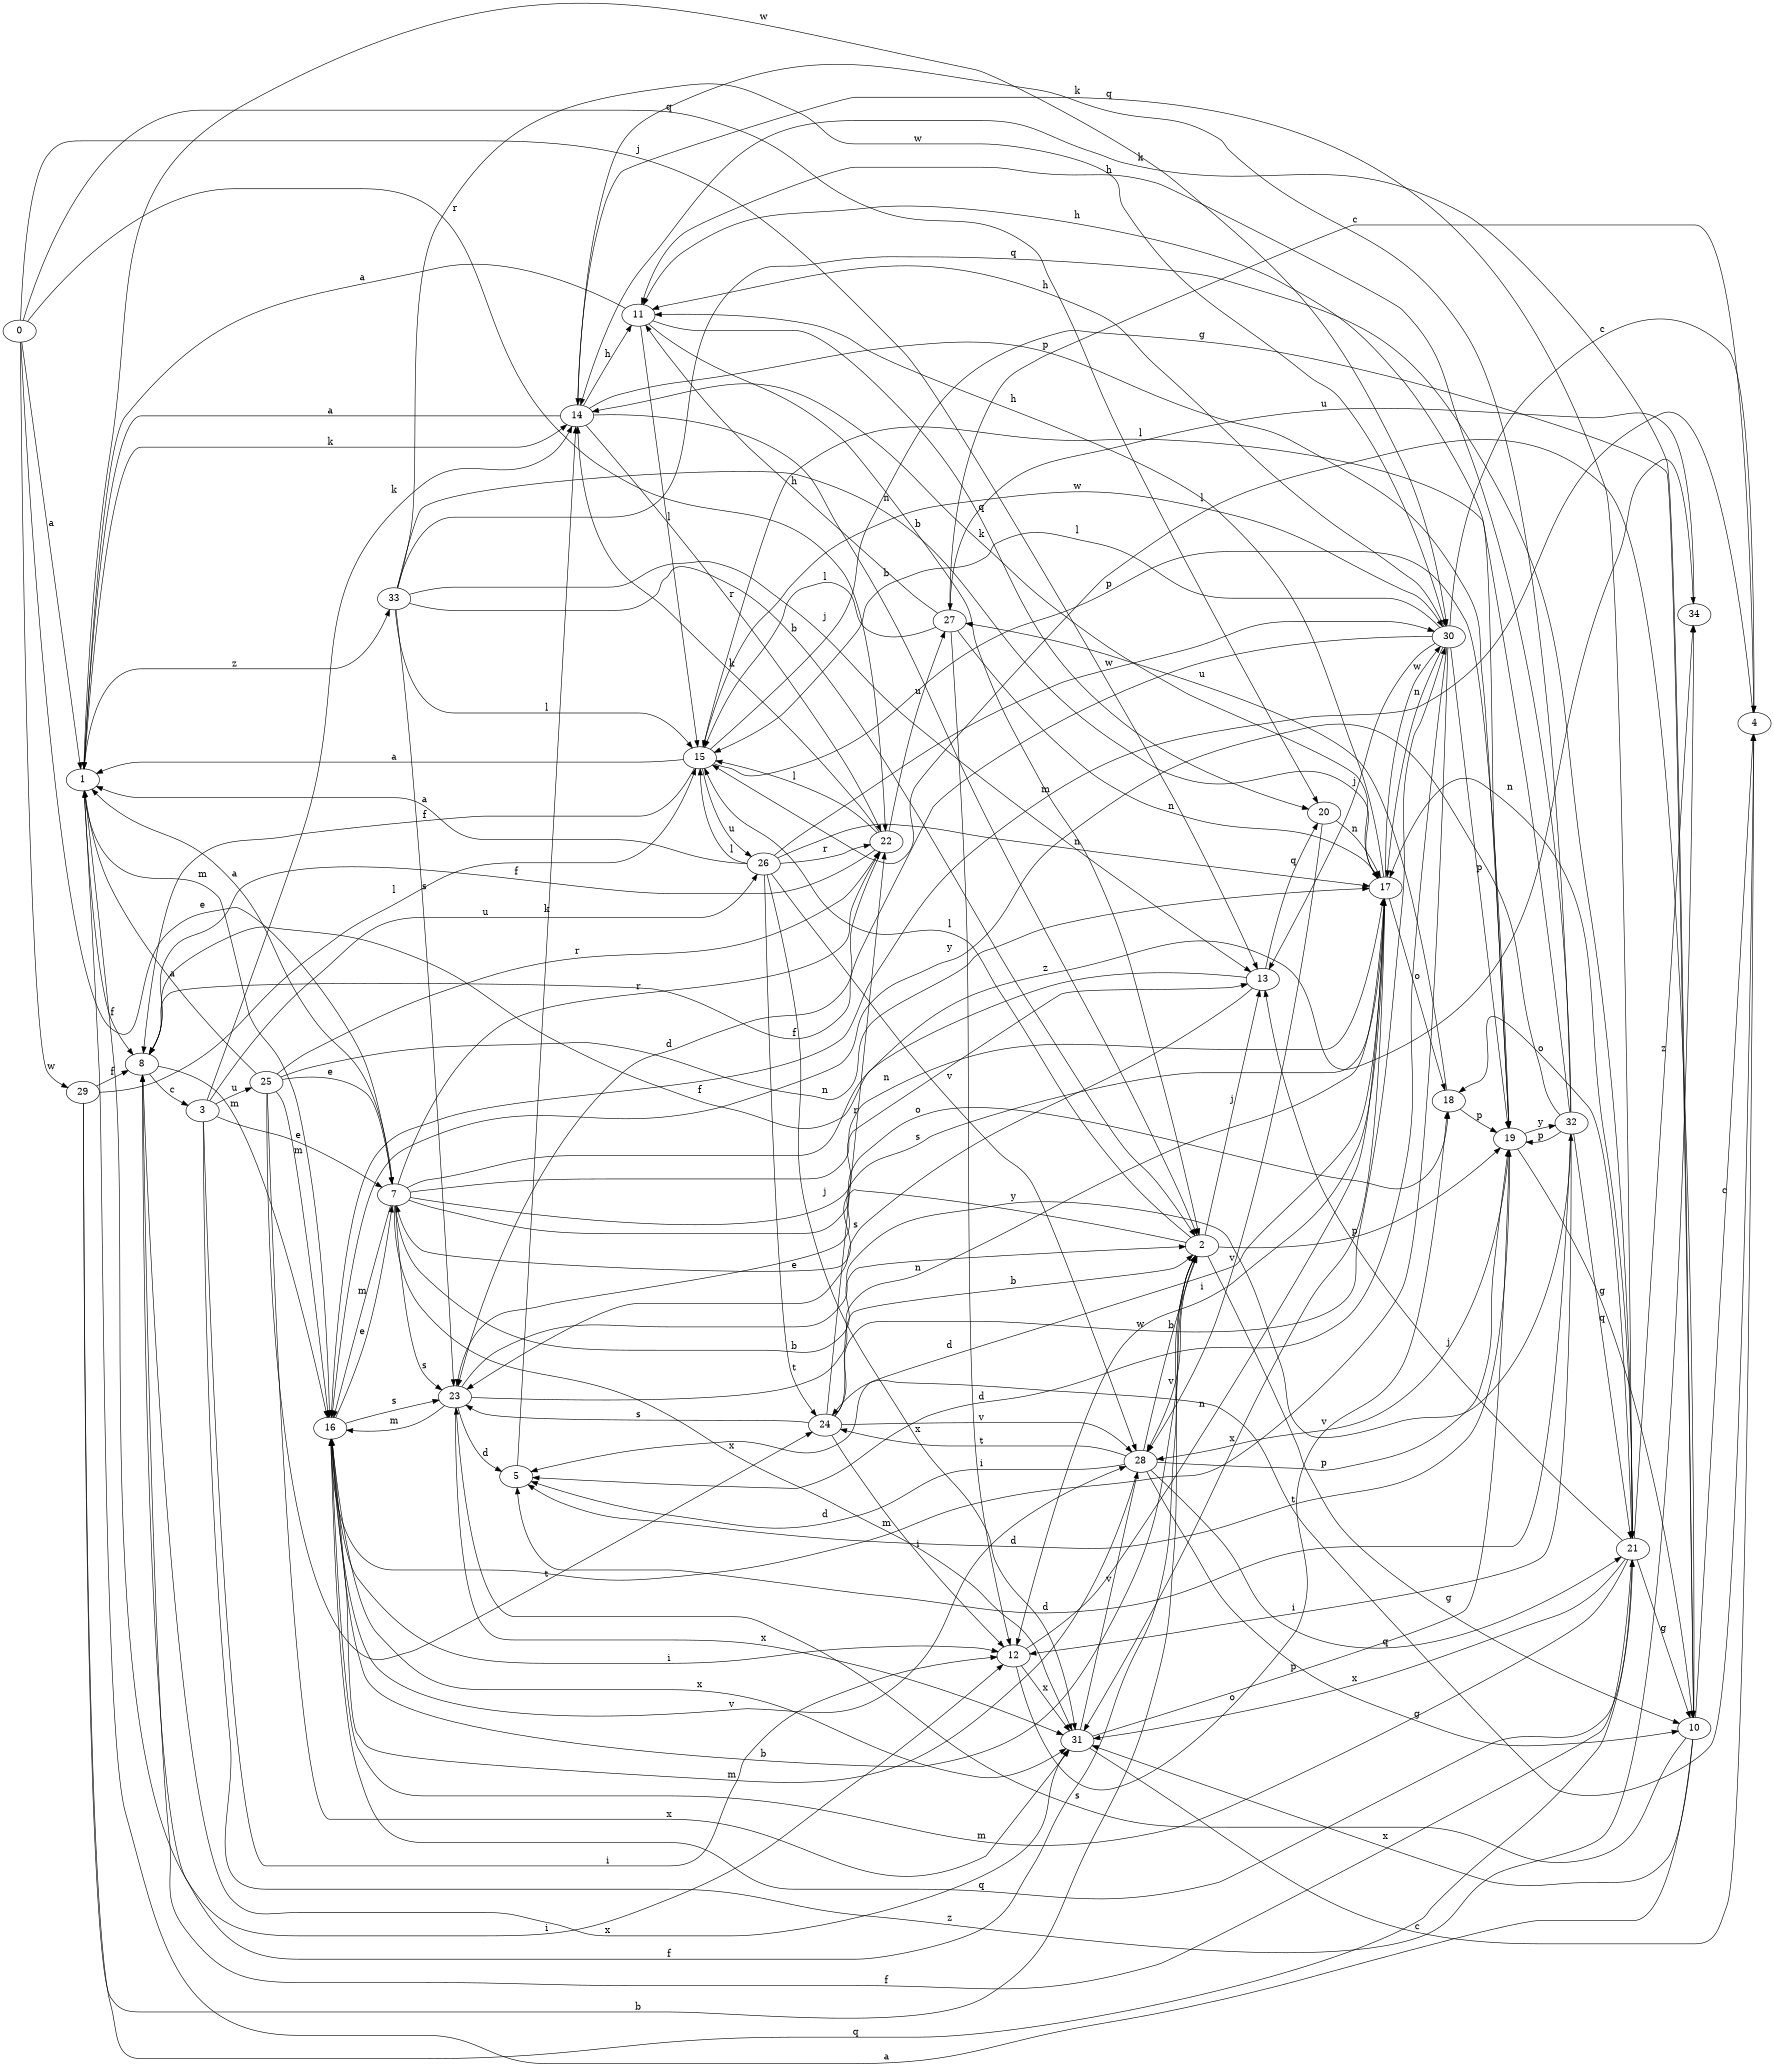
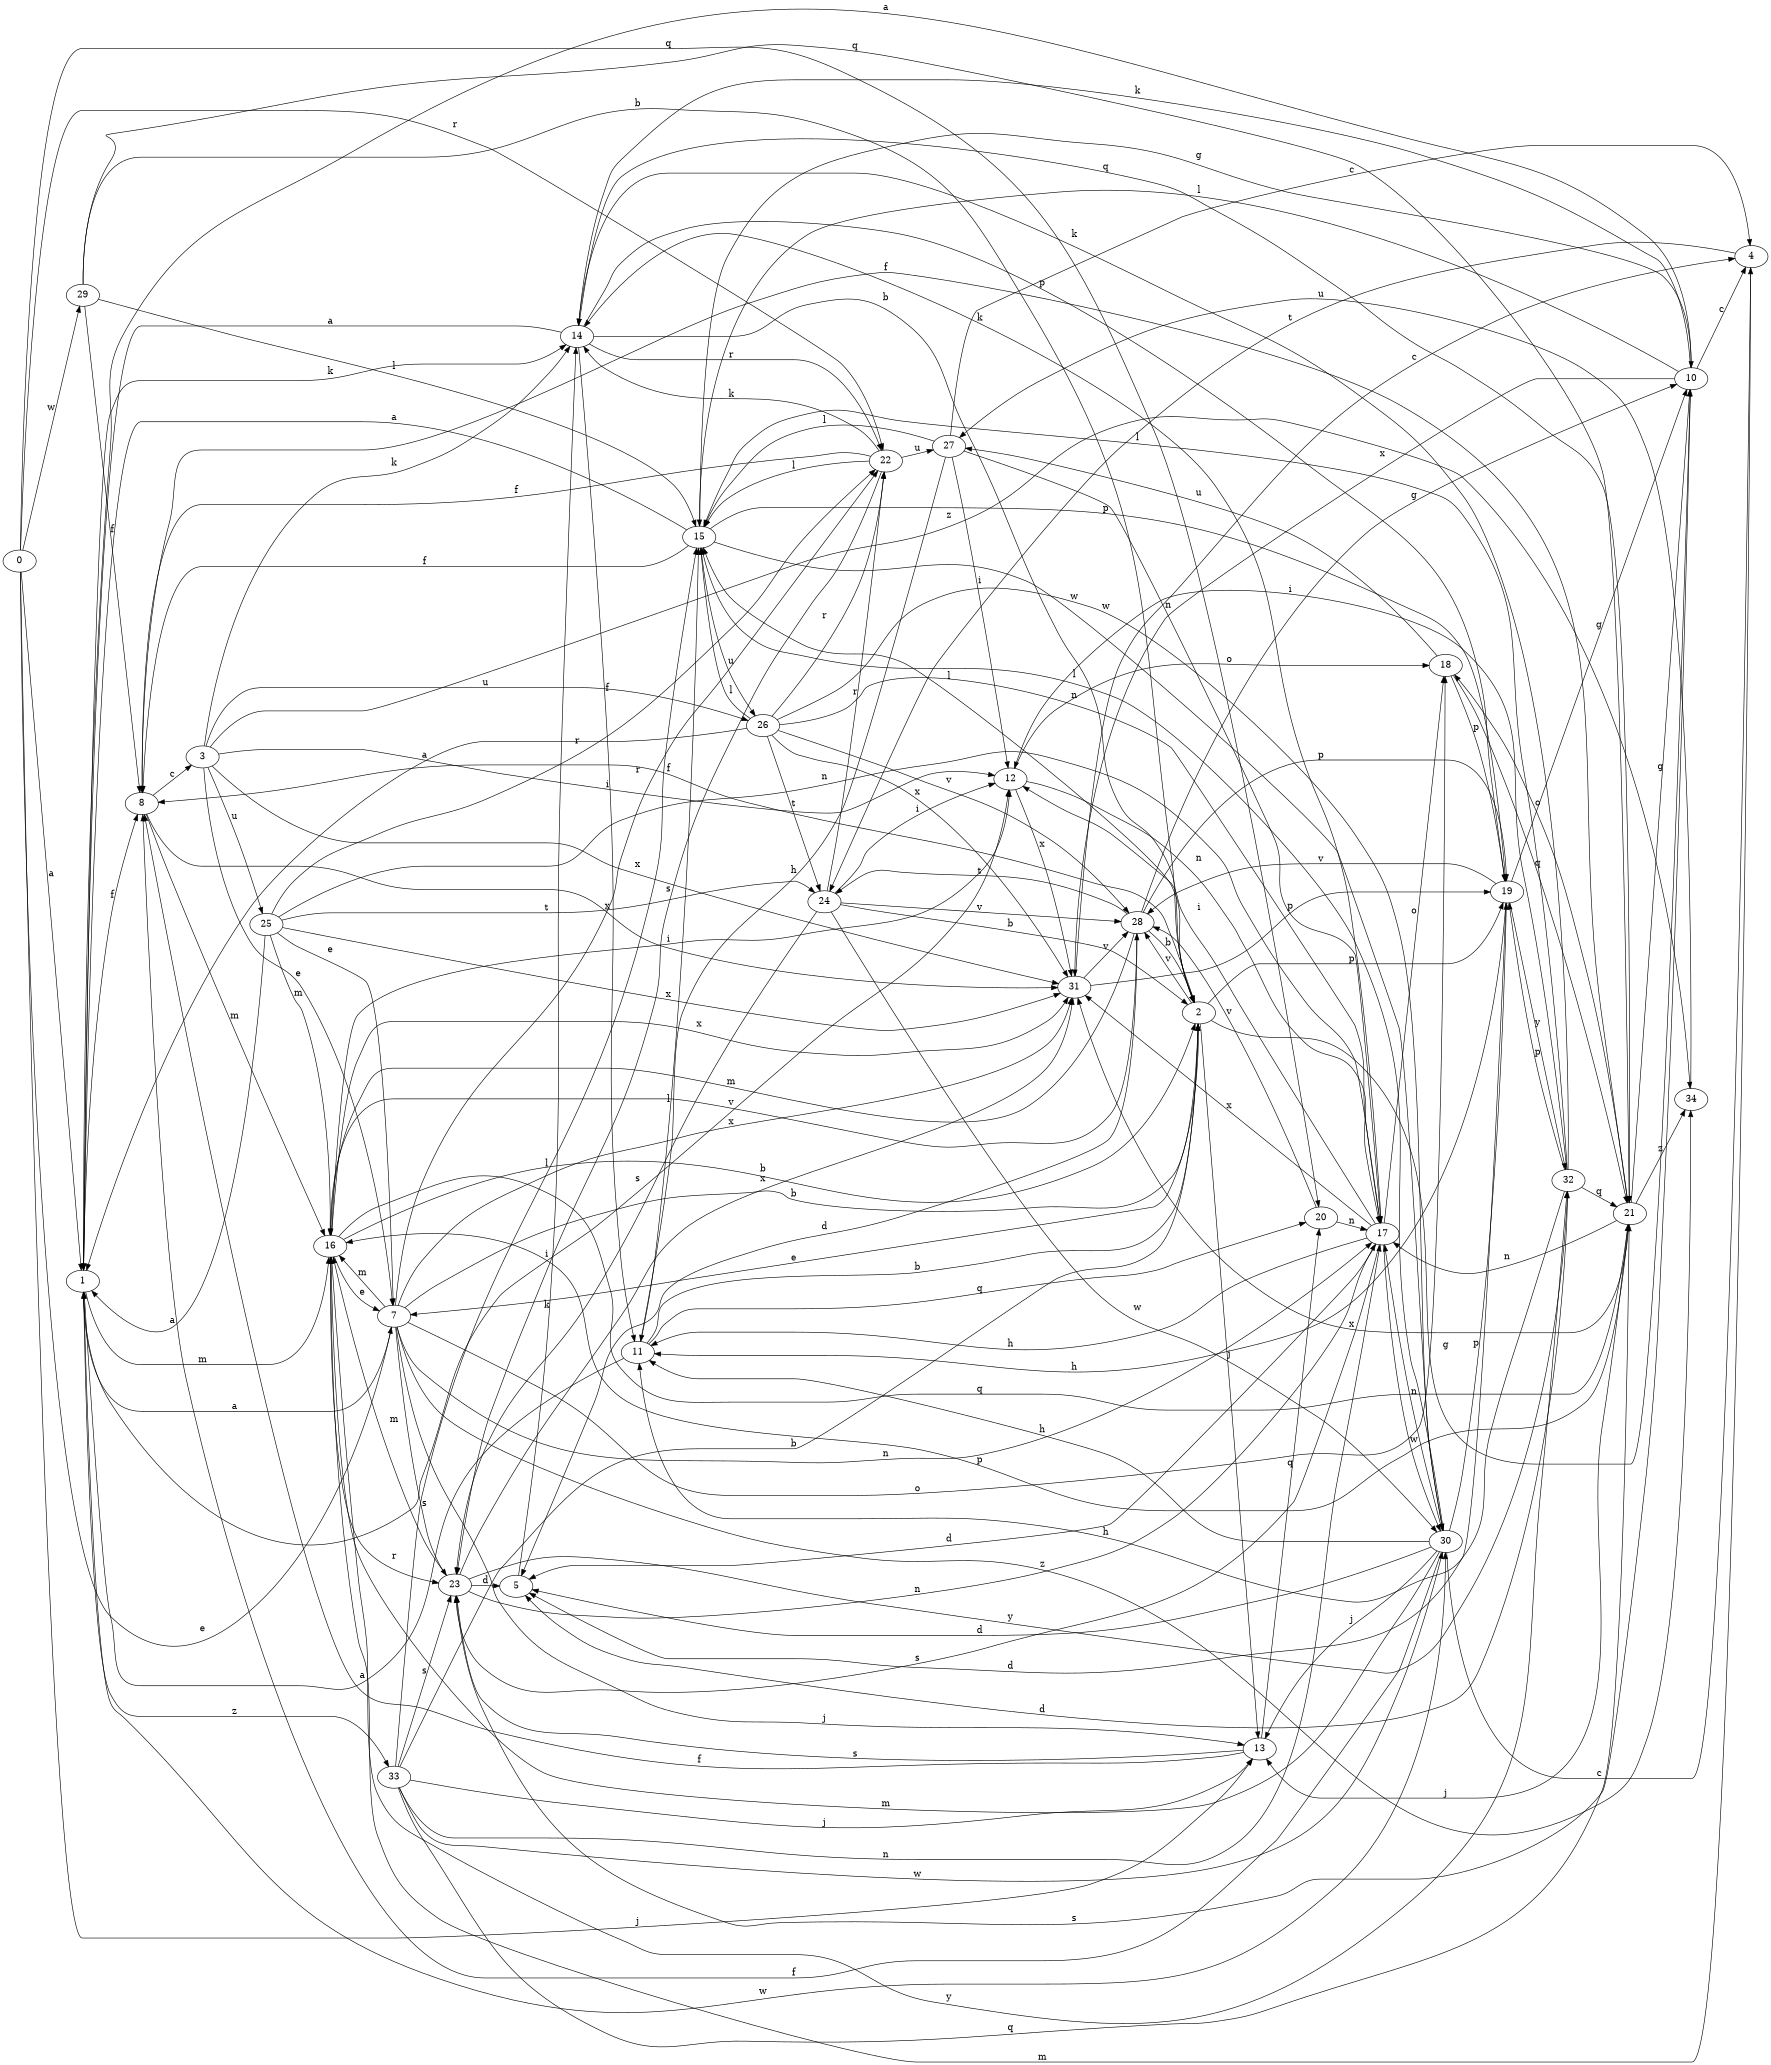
edge "14" -> "11": label "h" -> "f"
edge "3" -> "31": added, label "x"
edge "32" -> "16": reversed
edge "22" -> "23": label "d" -> "s"
edge "16" -> "23": label "s" -> "r"
edge "28" -> "21": now "18" -> "21"
edge "21" -> "16": label "m" -> "p"
